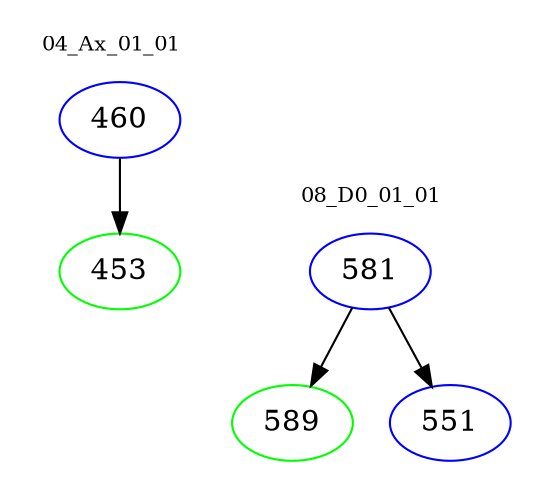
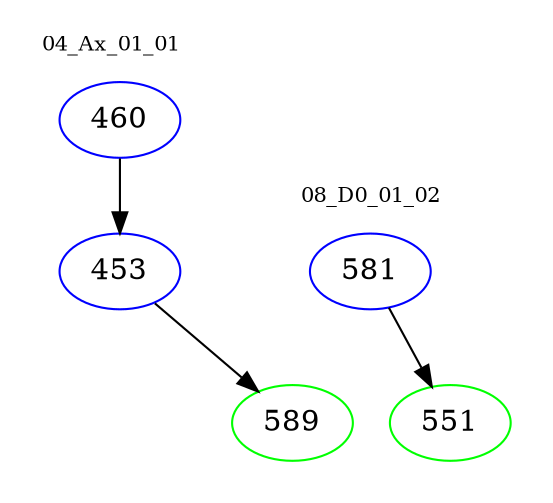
cluster "08_D0_01_01": label "08_D0_01_01" -> "08_D0_01_02"
node "453": color green -> blue
edge "581" -> "589": now "453" -> "589"
node "551": color blue -> green
